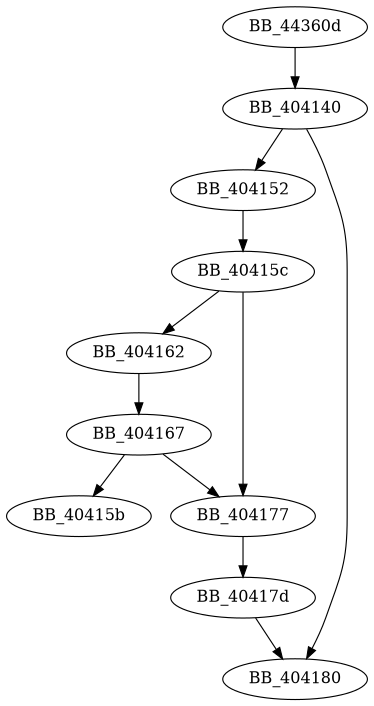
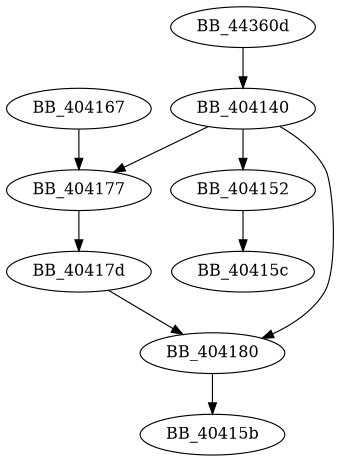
node "BB_404162": removed
edge "BB_40415c" -> "BB_404177": now "BB_404140" -> "BB_404177"
edge "BB_404167" -> "BB_40415b": now "BB_404180" -> "BB_40415b"
